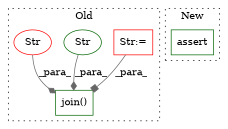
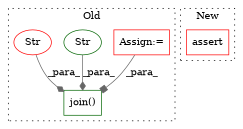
node "Str:=": label "Str:=" -> "Assign:="
node "assert": color darkgreen -> red
